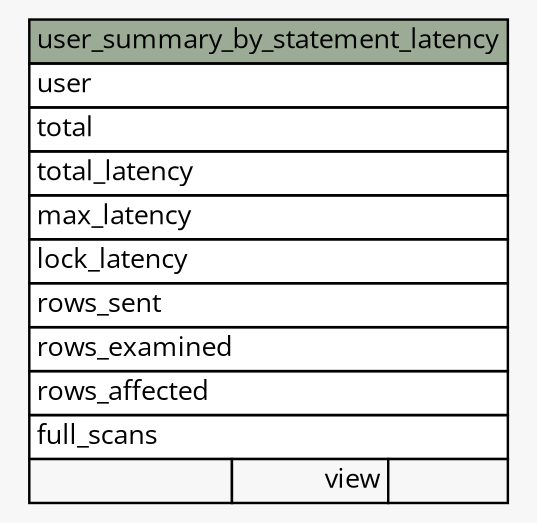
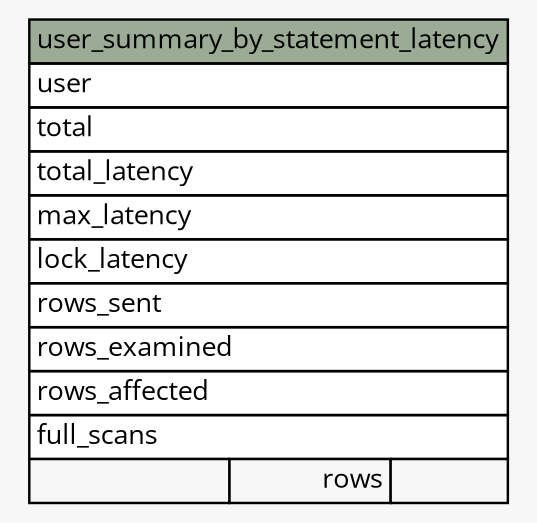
node "user_summary_by_statement_latency": text "view" -> "rows"
